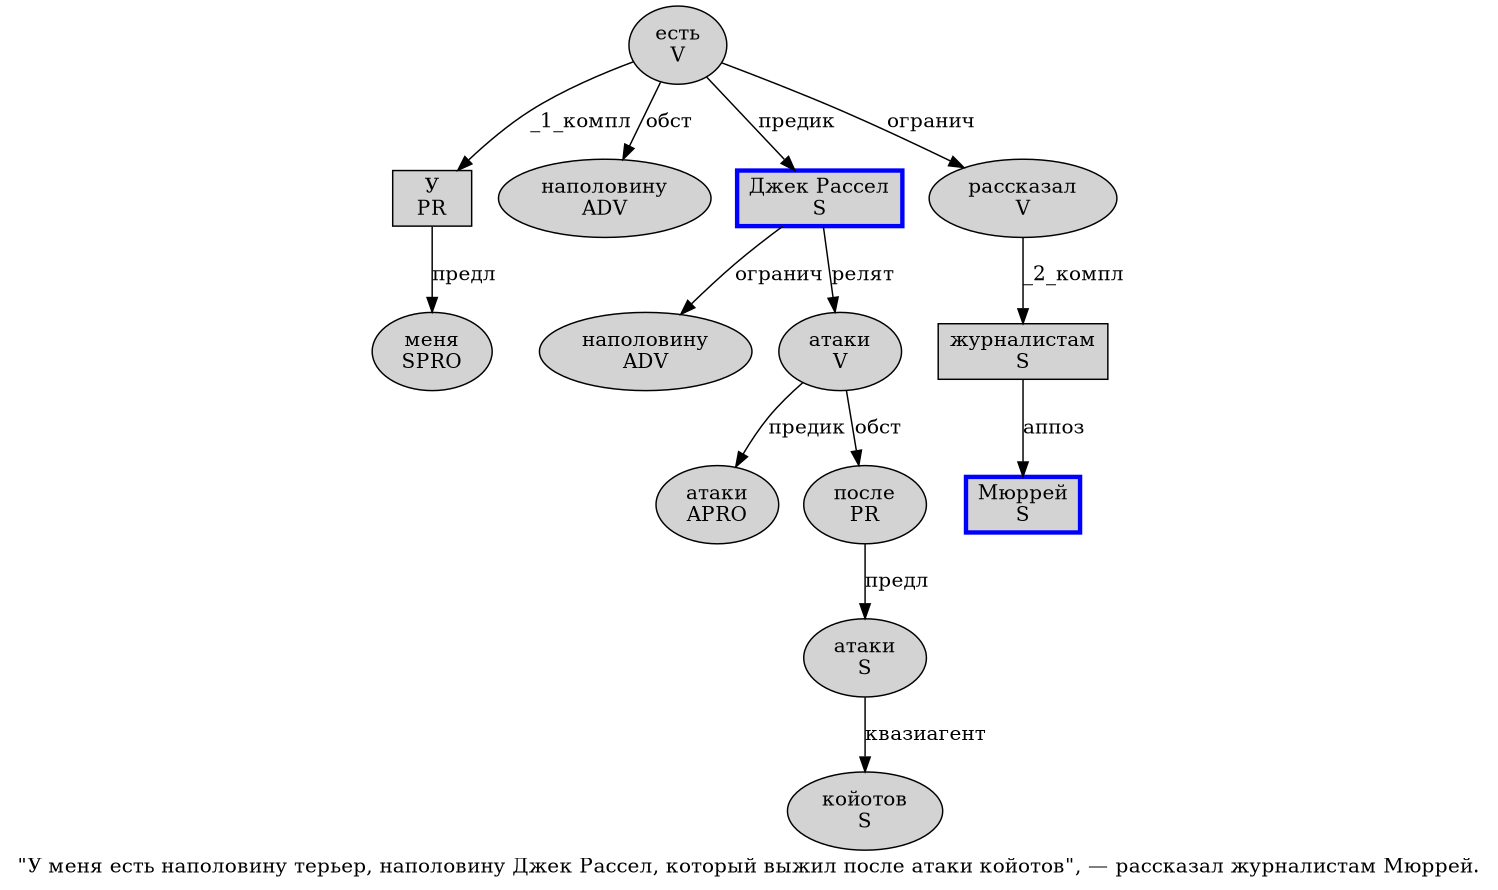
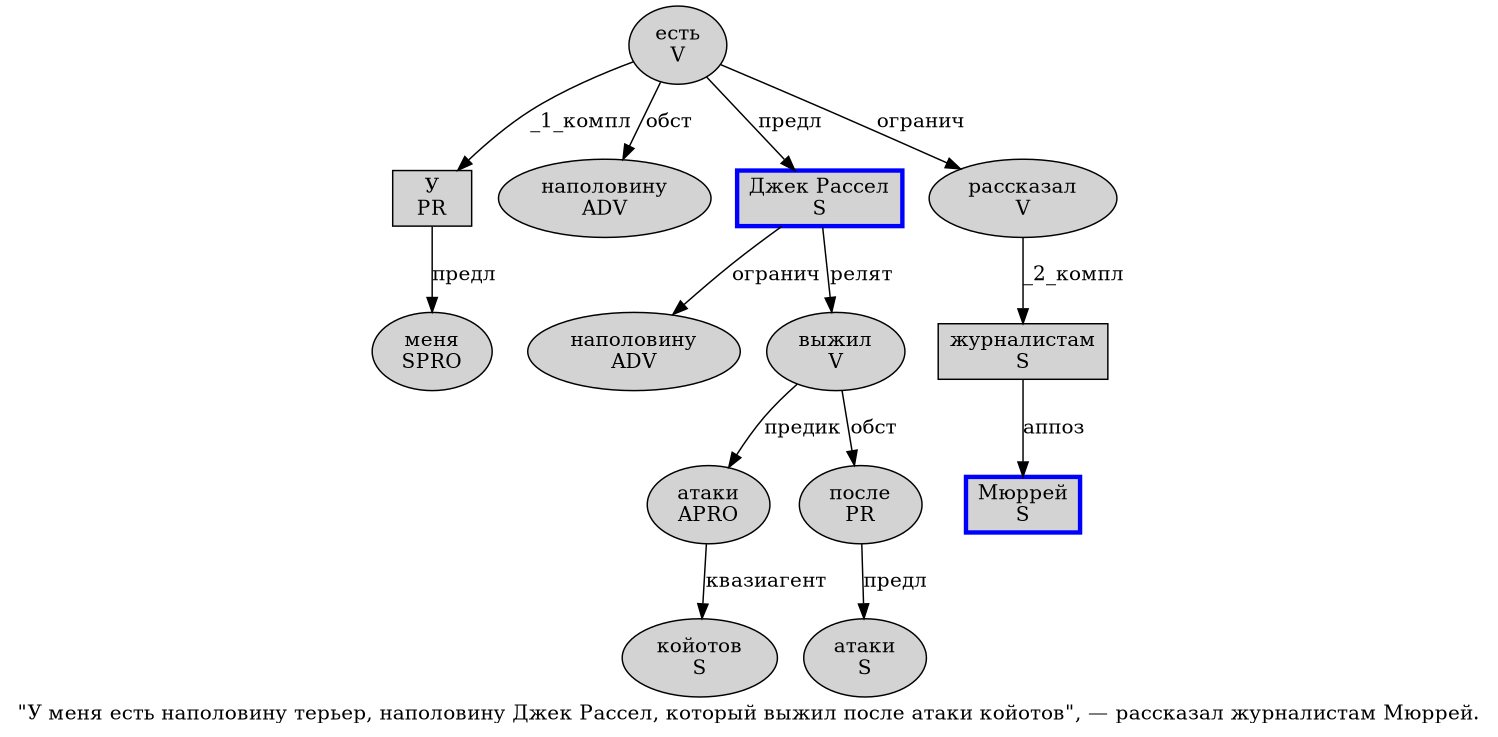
edge "есть V" -> "Джек Рассел S": label "предик" -> "предл"
node "атаки V": label "атаки V" -> "выжил V"
edge "атаки S" -> "койотов S": now "атаки APRO" -> "койотов S"
